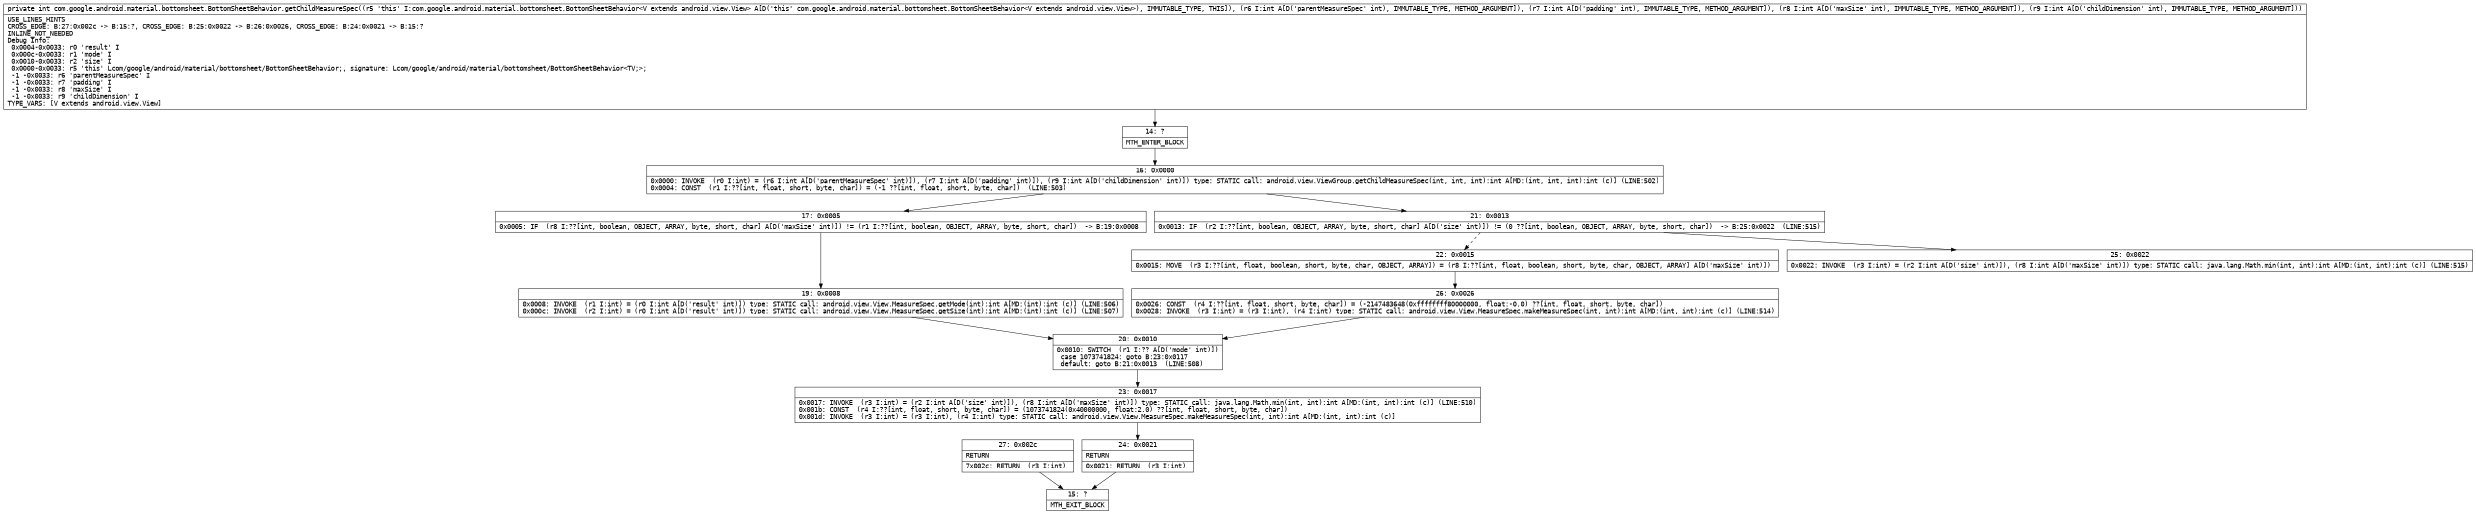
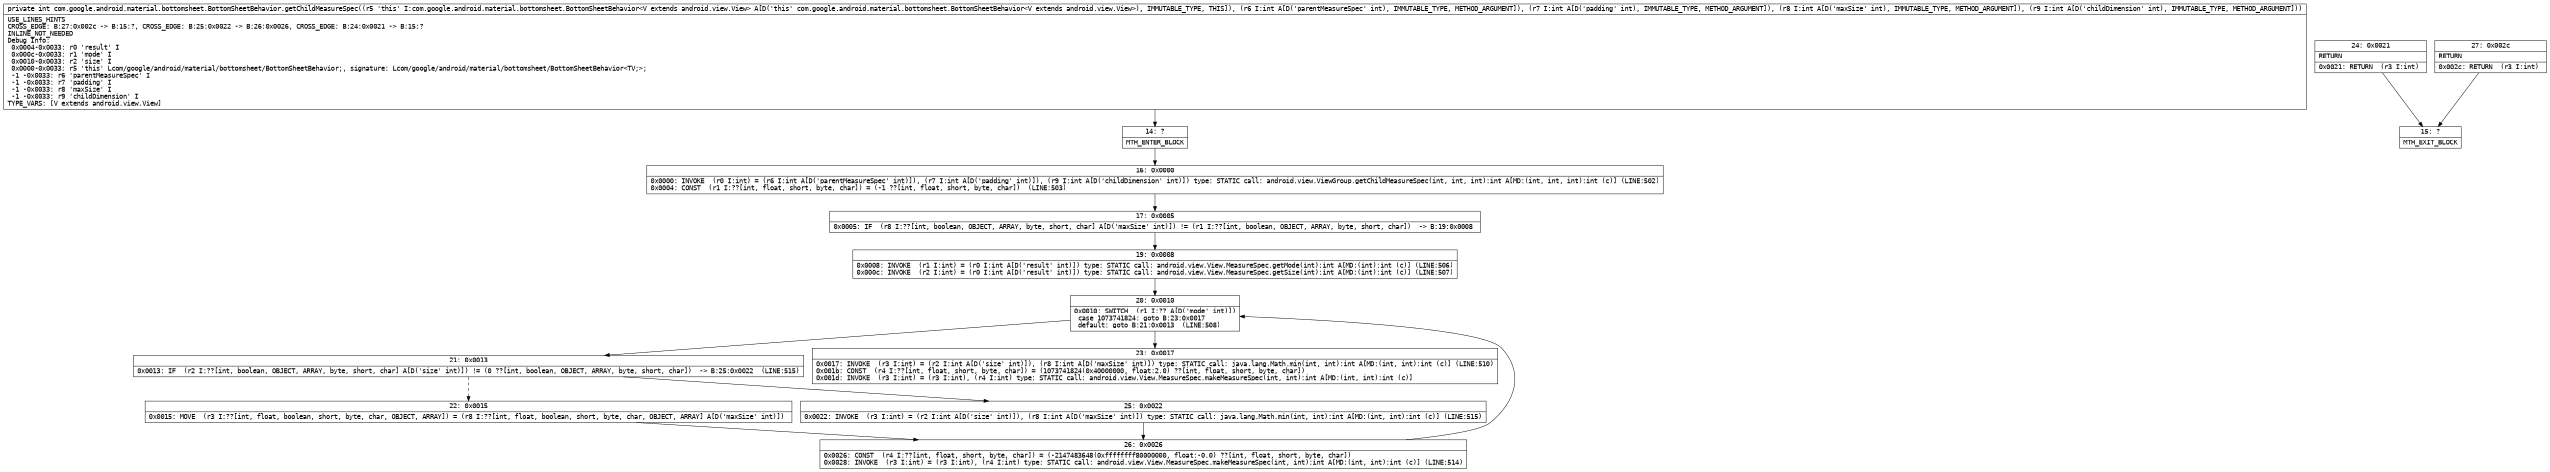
edge "16: 0x0000" -> "21: 0x0013": now "20: 0x0010" -> "21: 0x0013"
node "20: 0x0010": text "case 1073741824: goto B:23:0x0117" -> "case 1073741824: goto B:23:0x0017"
edge "23: 0x0017" -> "24: 0x0021": removed
edge "25: 0x0022" -> "26: 0x0026": added
node "27: 0x002c": text "7x002c: RETURN  (r3 I:int)" -> "0x002c: RETURN  (r3 I:int)"
